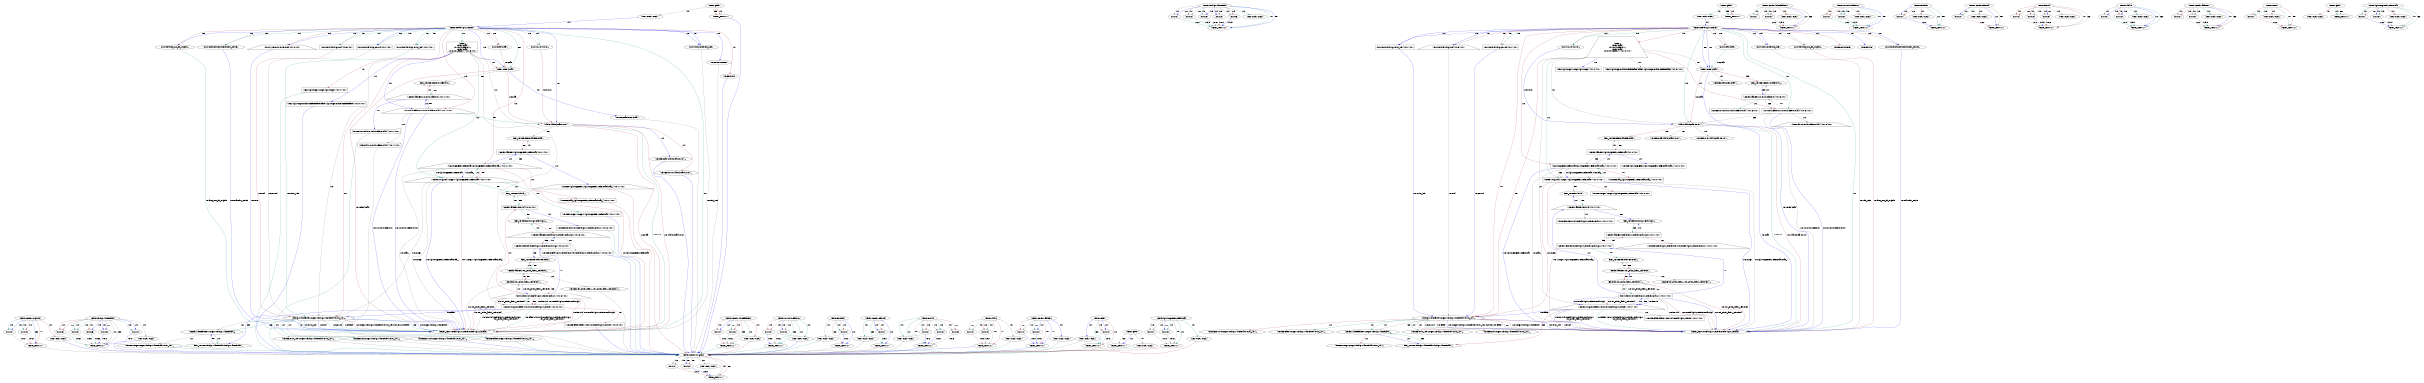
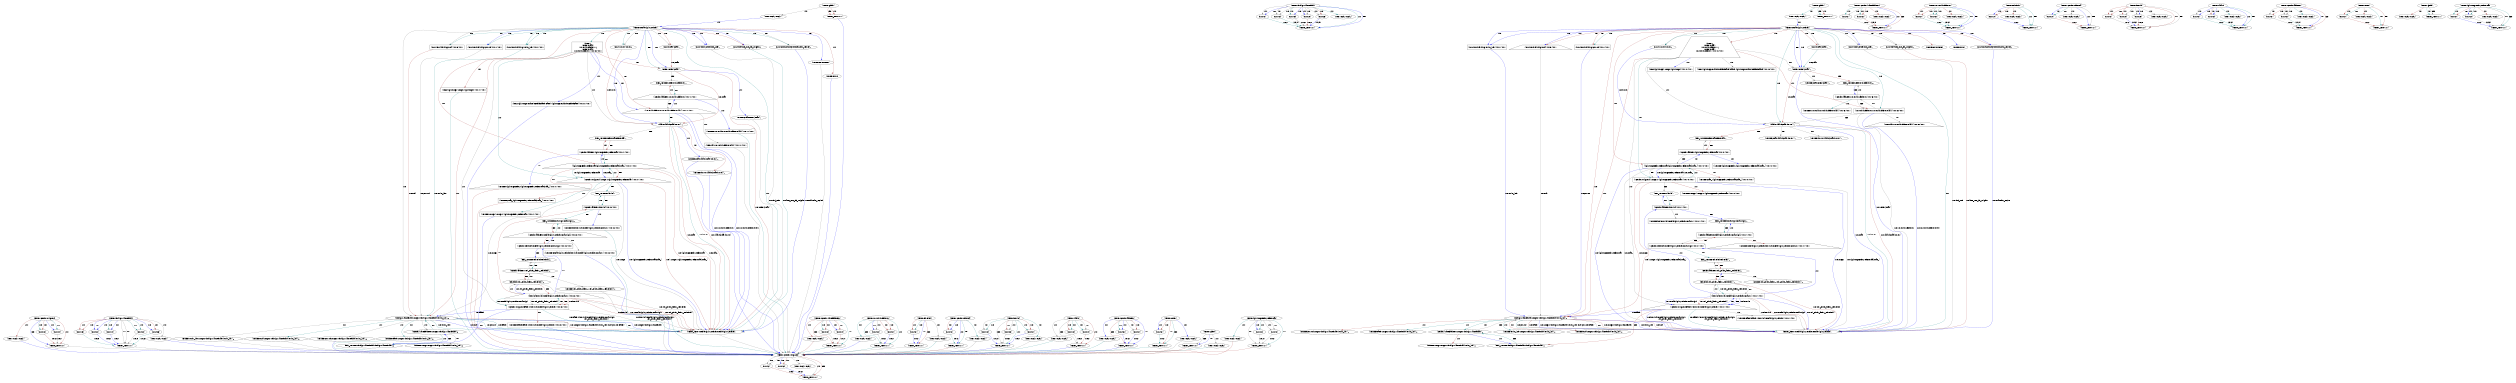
node "<(PARAM,SyncPromoUI::Source source)<SUB>10</SUB>>": removed
node "<(<operator>.fieldAccess,base::Bind)<SUB>21</SUB>>": shape trapezium -> folder
